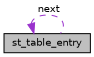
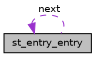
node "st_table_entry": label "st_table_entry" -> "st_entry_entry"
